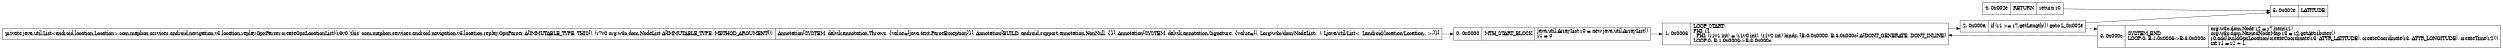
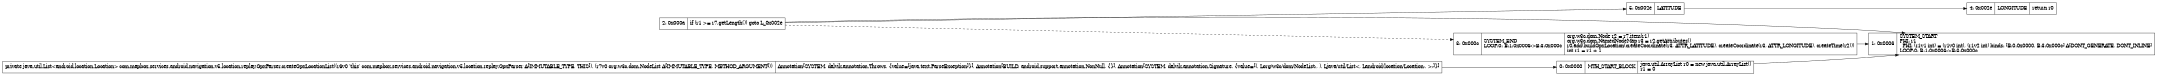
node "4: 0x002e": text "RETURN" -> "LONGITUDE"
edge "4: 0x002e" -> "5: 0x002e": reversed
node "1: 0x0006": text "LOOP_START" -> "SYSTEM_START"
edge "1: 0x0006" -> "2: 0x000a": reversed
